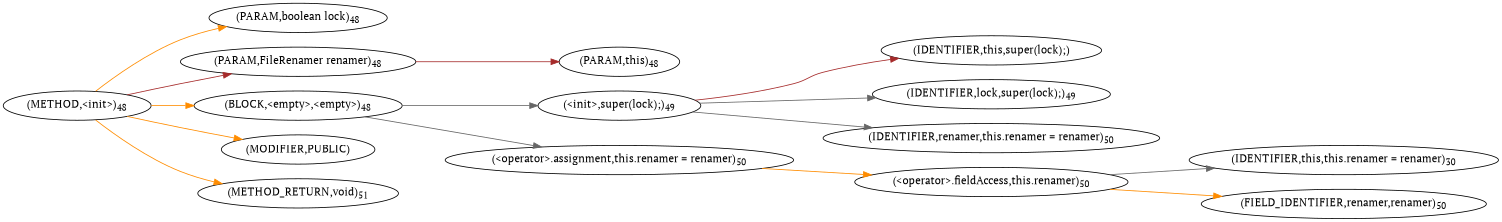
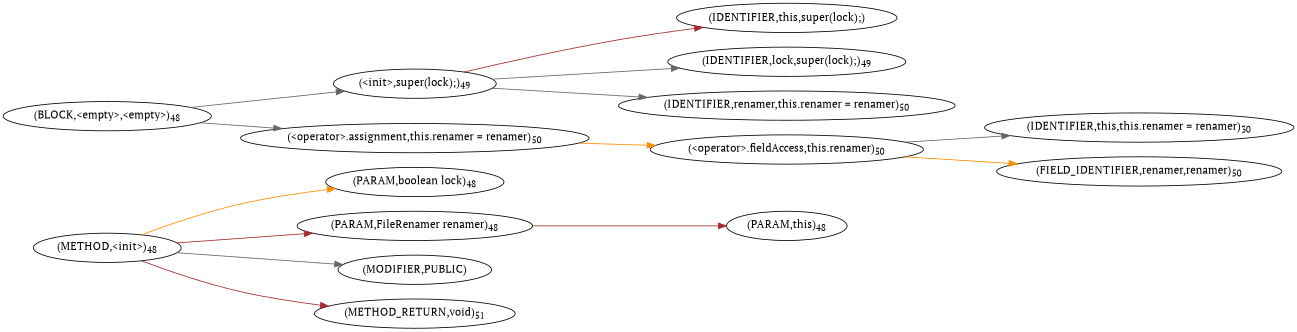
edge "(METHOD,<init>)" -> "(BLOCK,<empty>,<empty>)": removed
edge "(METHOD,<init>)" -> "(MODIFIER,PUBLIC)": color darkorange -> gray40
edge "(METHOD,<init>)" -> "(METHOD_RETURN,void)": color darkorange -> brown
